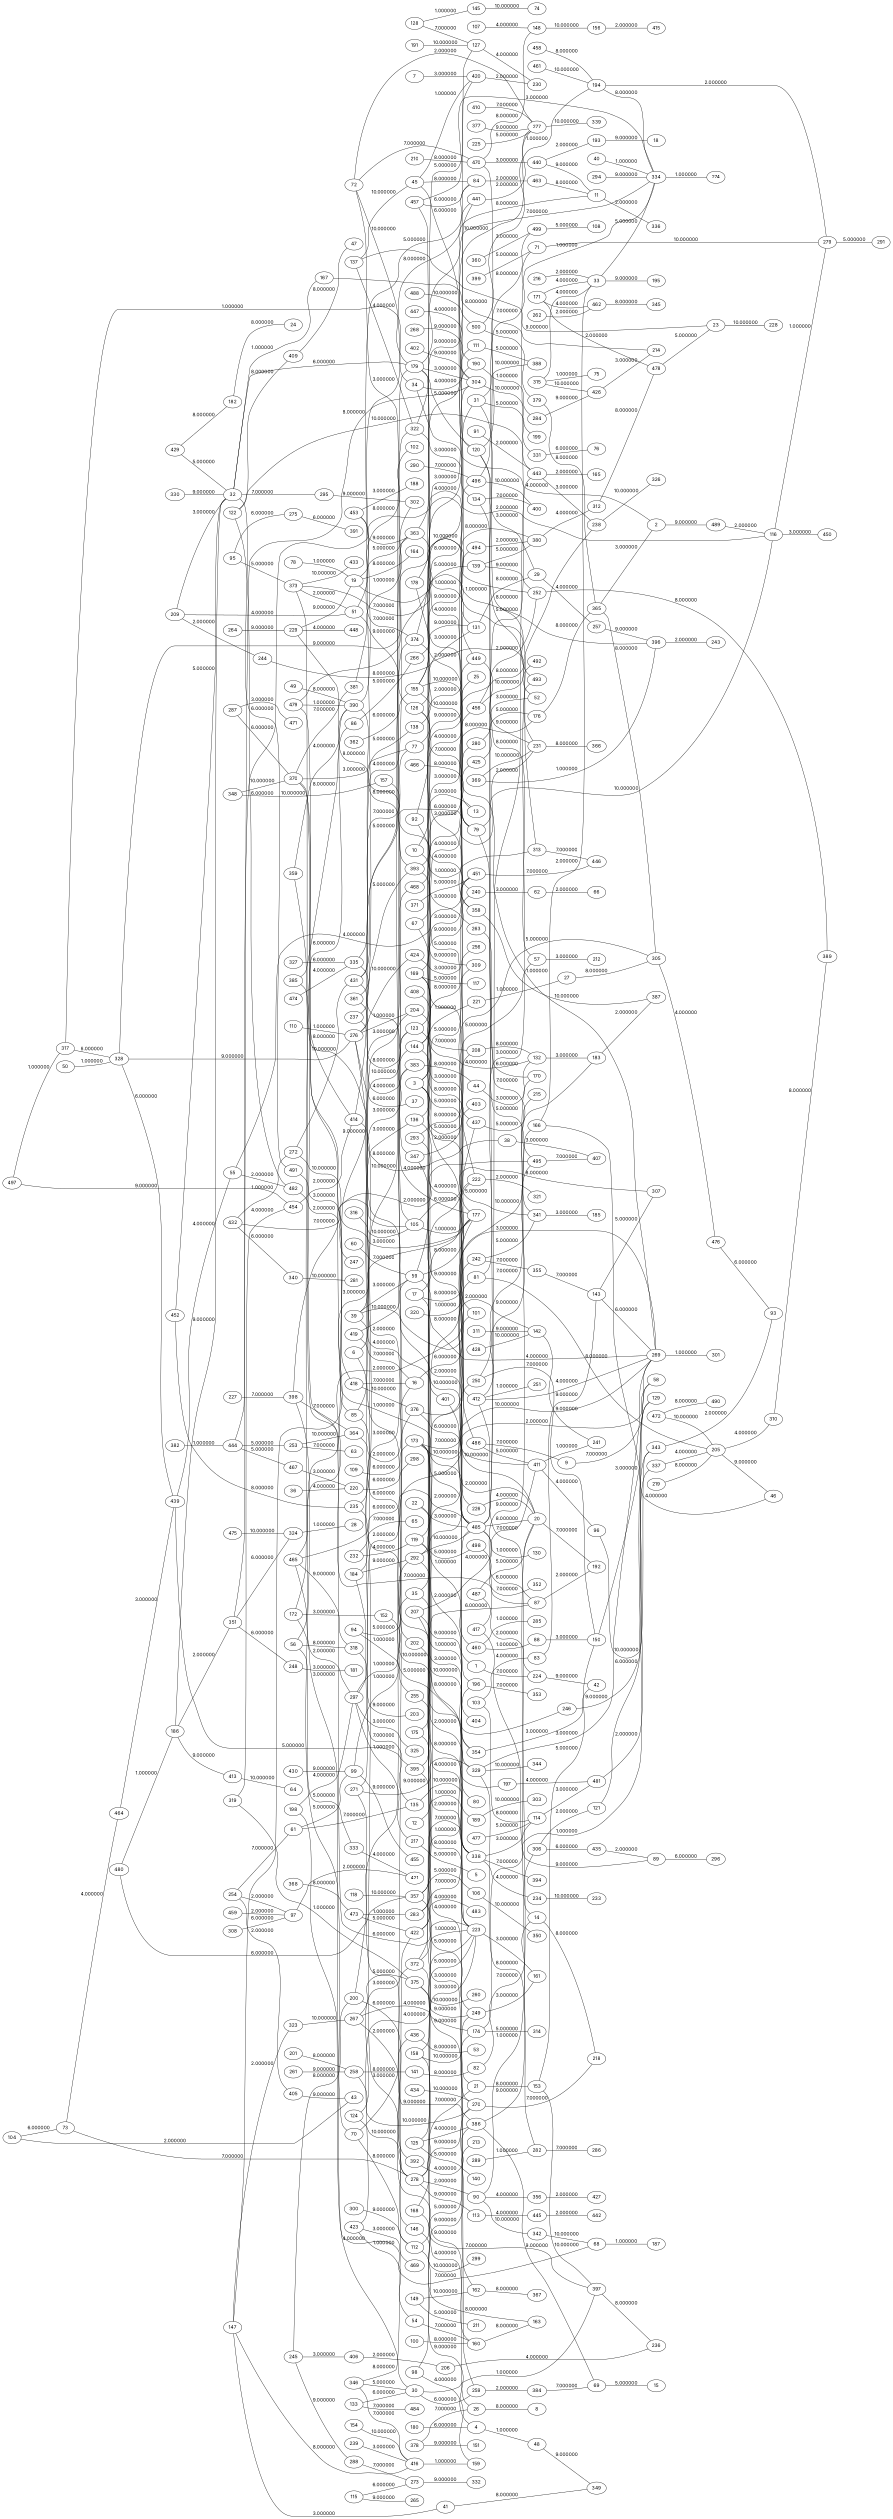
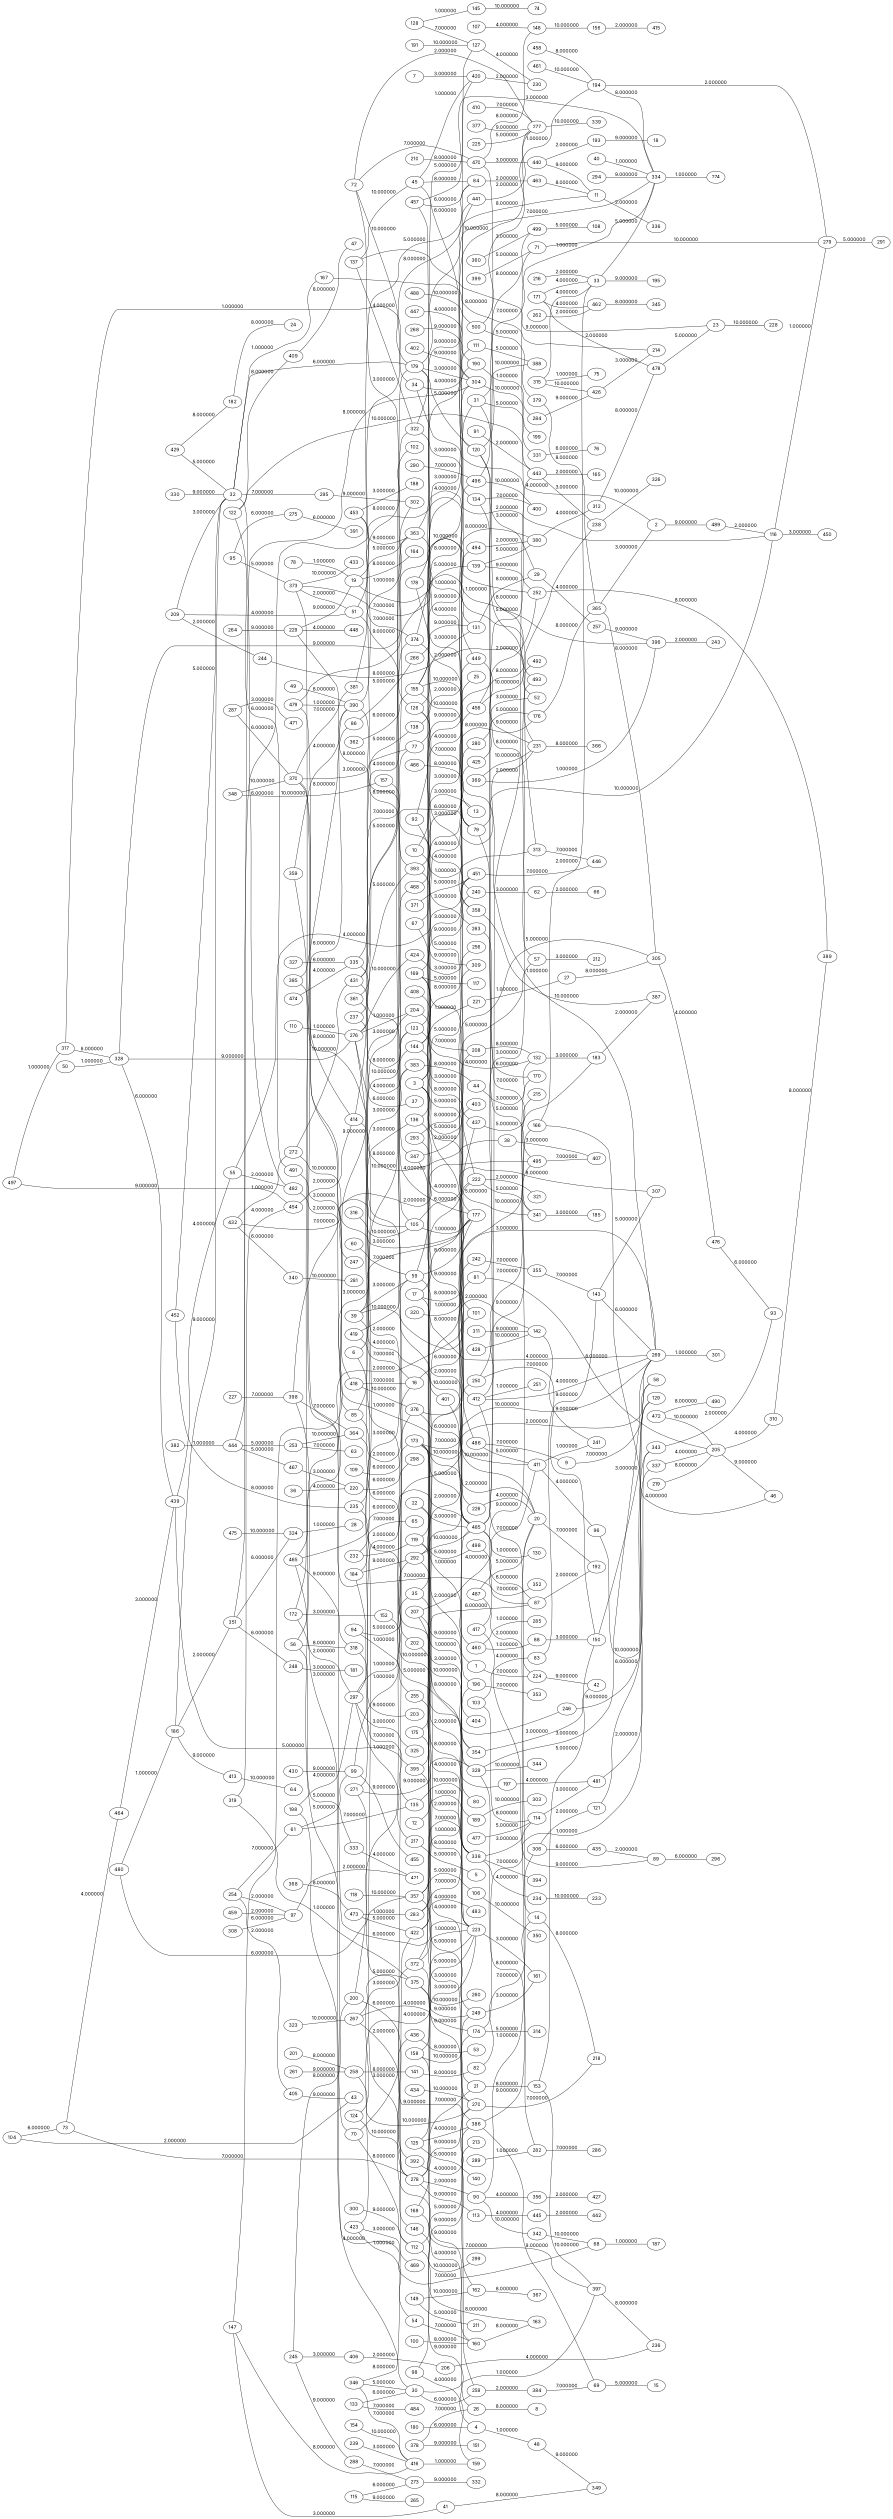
edge "341" -- "242": now "341" -- "222"
edge "20" -- "485": removed, label "8.000000"
edge "323" -- "147": removed, label "2.000000"
